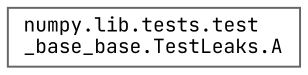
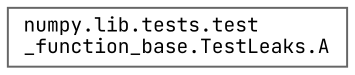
node "numpy.lib.tests.test _base_base.TestLeaks.A": label "numpy.lib.tests.test _base_base.TestLeaks.A" -> "numpy.lib.tests.test _function_base.TestLeaks.A"
